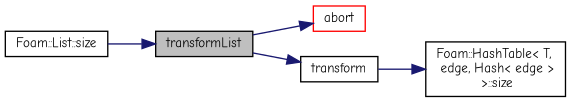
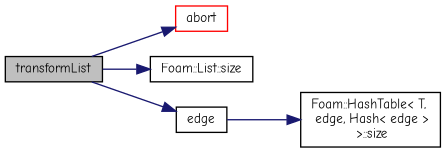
edge "Foam::List::size" -> "transformList": reversed
node "transform": label "transform" -> "edge"
